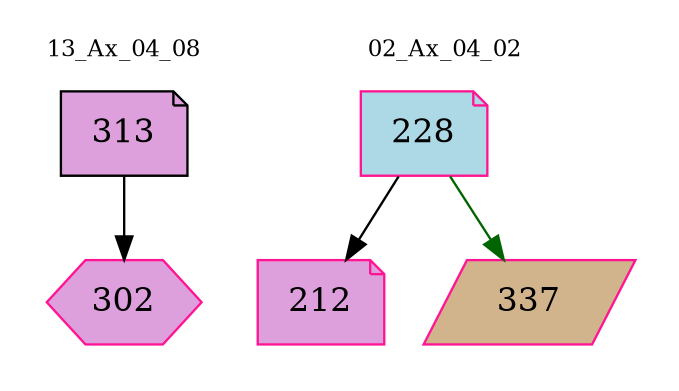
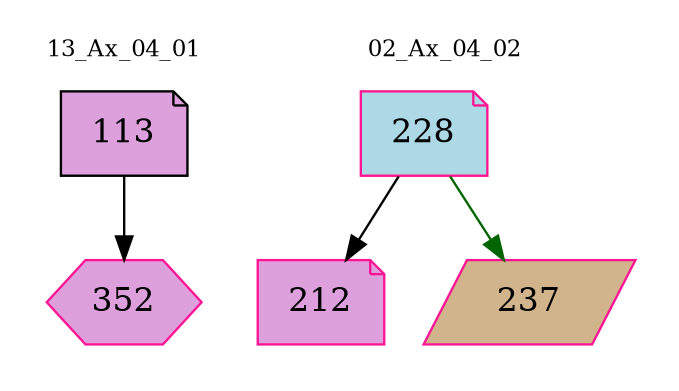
cluster "13_Ax_04_08": label "13_Ax_04_08" -> "13_Ax_04_01"
node "313": label "313" -> "113"
node "302": label "302" -> "352"
node "337": label "337" -> "237"
